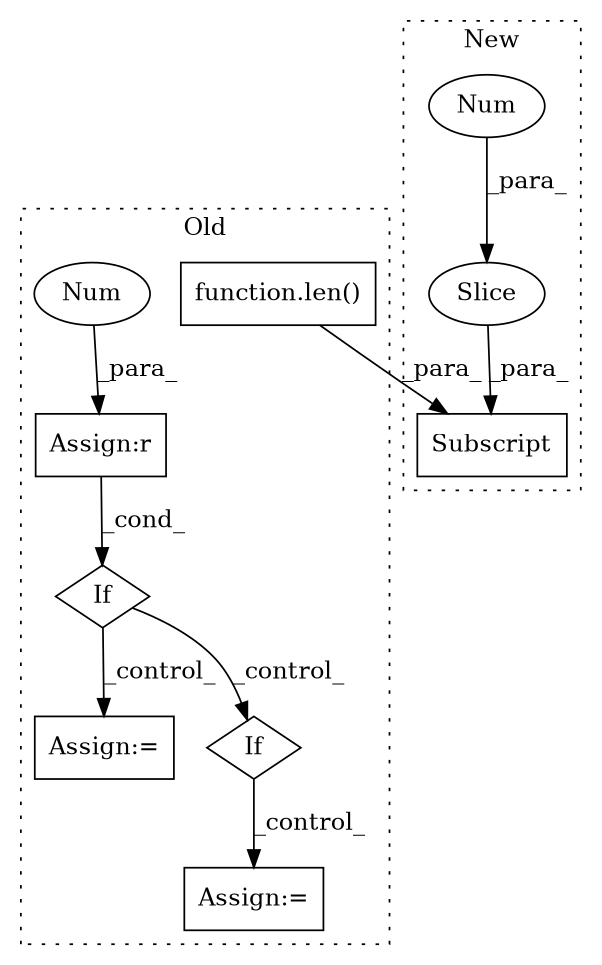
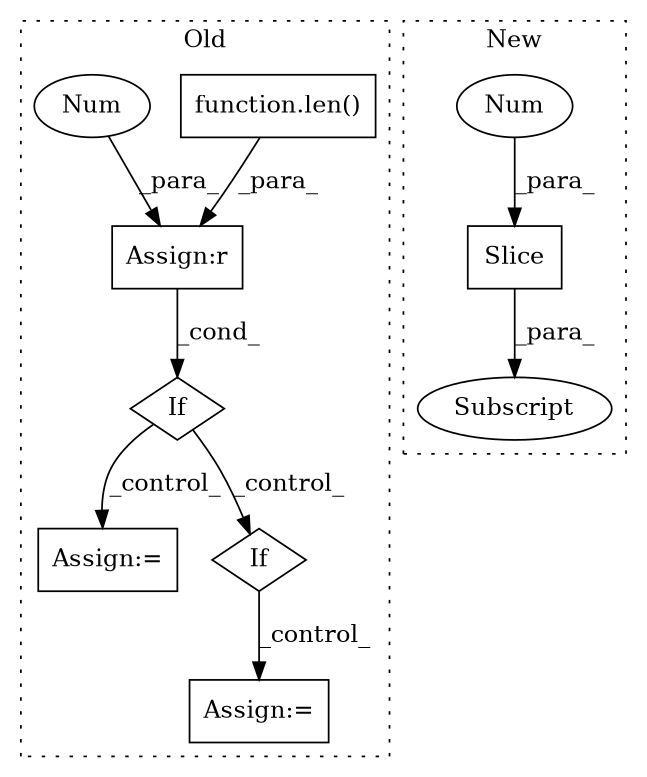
node "Slice": shape ellipse -> box
edge "function.len()" -> "Subscript": now "function.len()" -> "Assign:r"
node "Subscript": shape box -> ellipse
